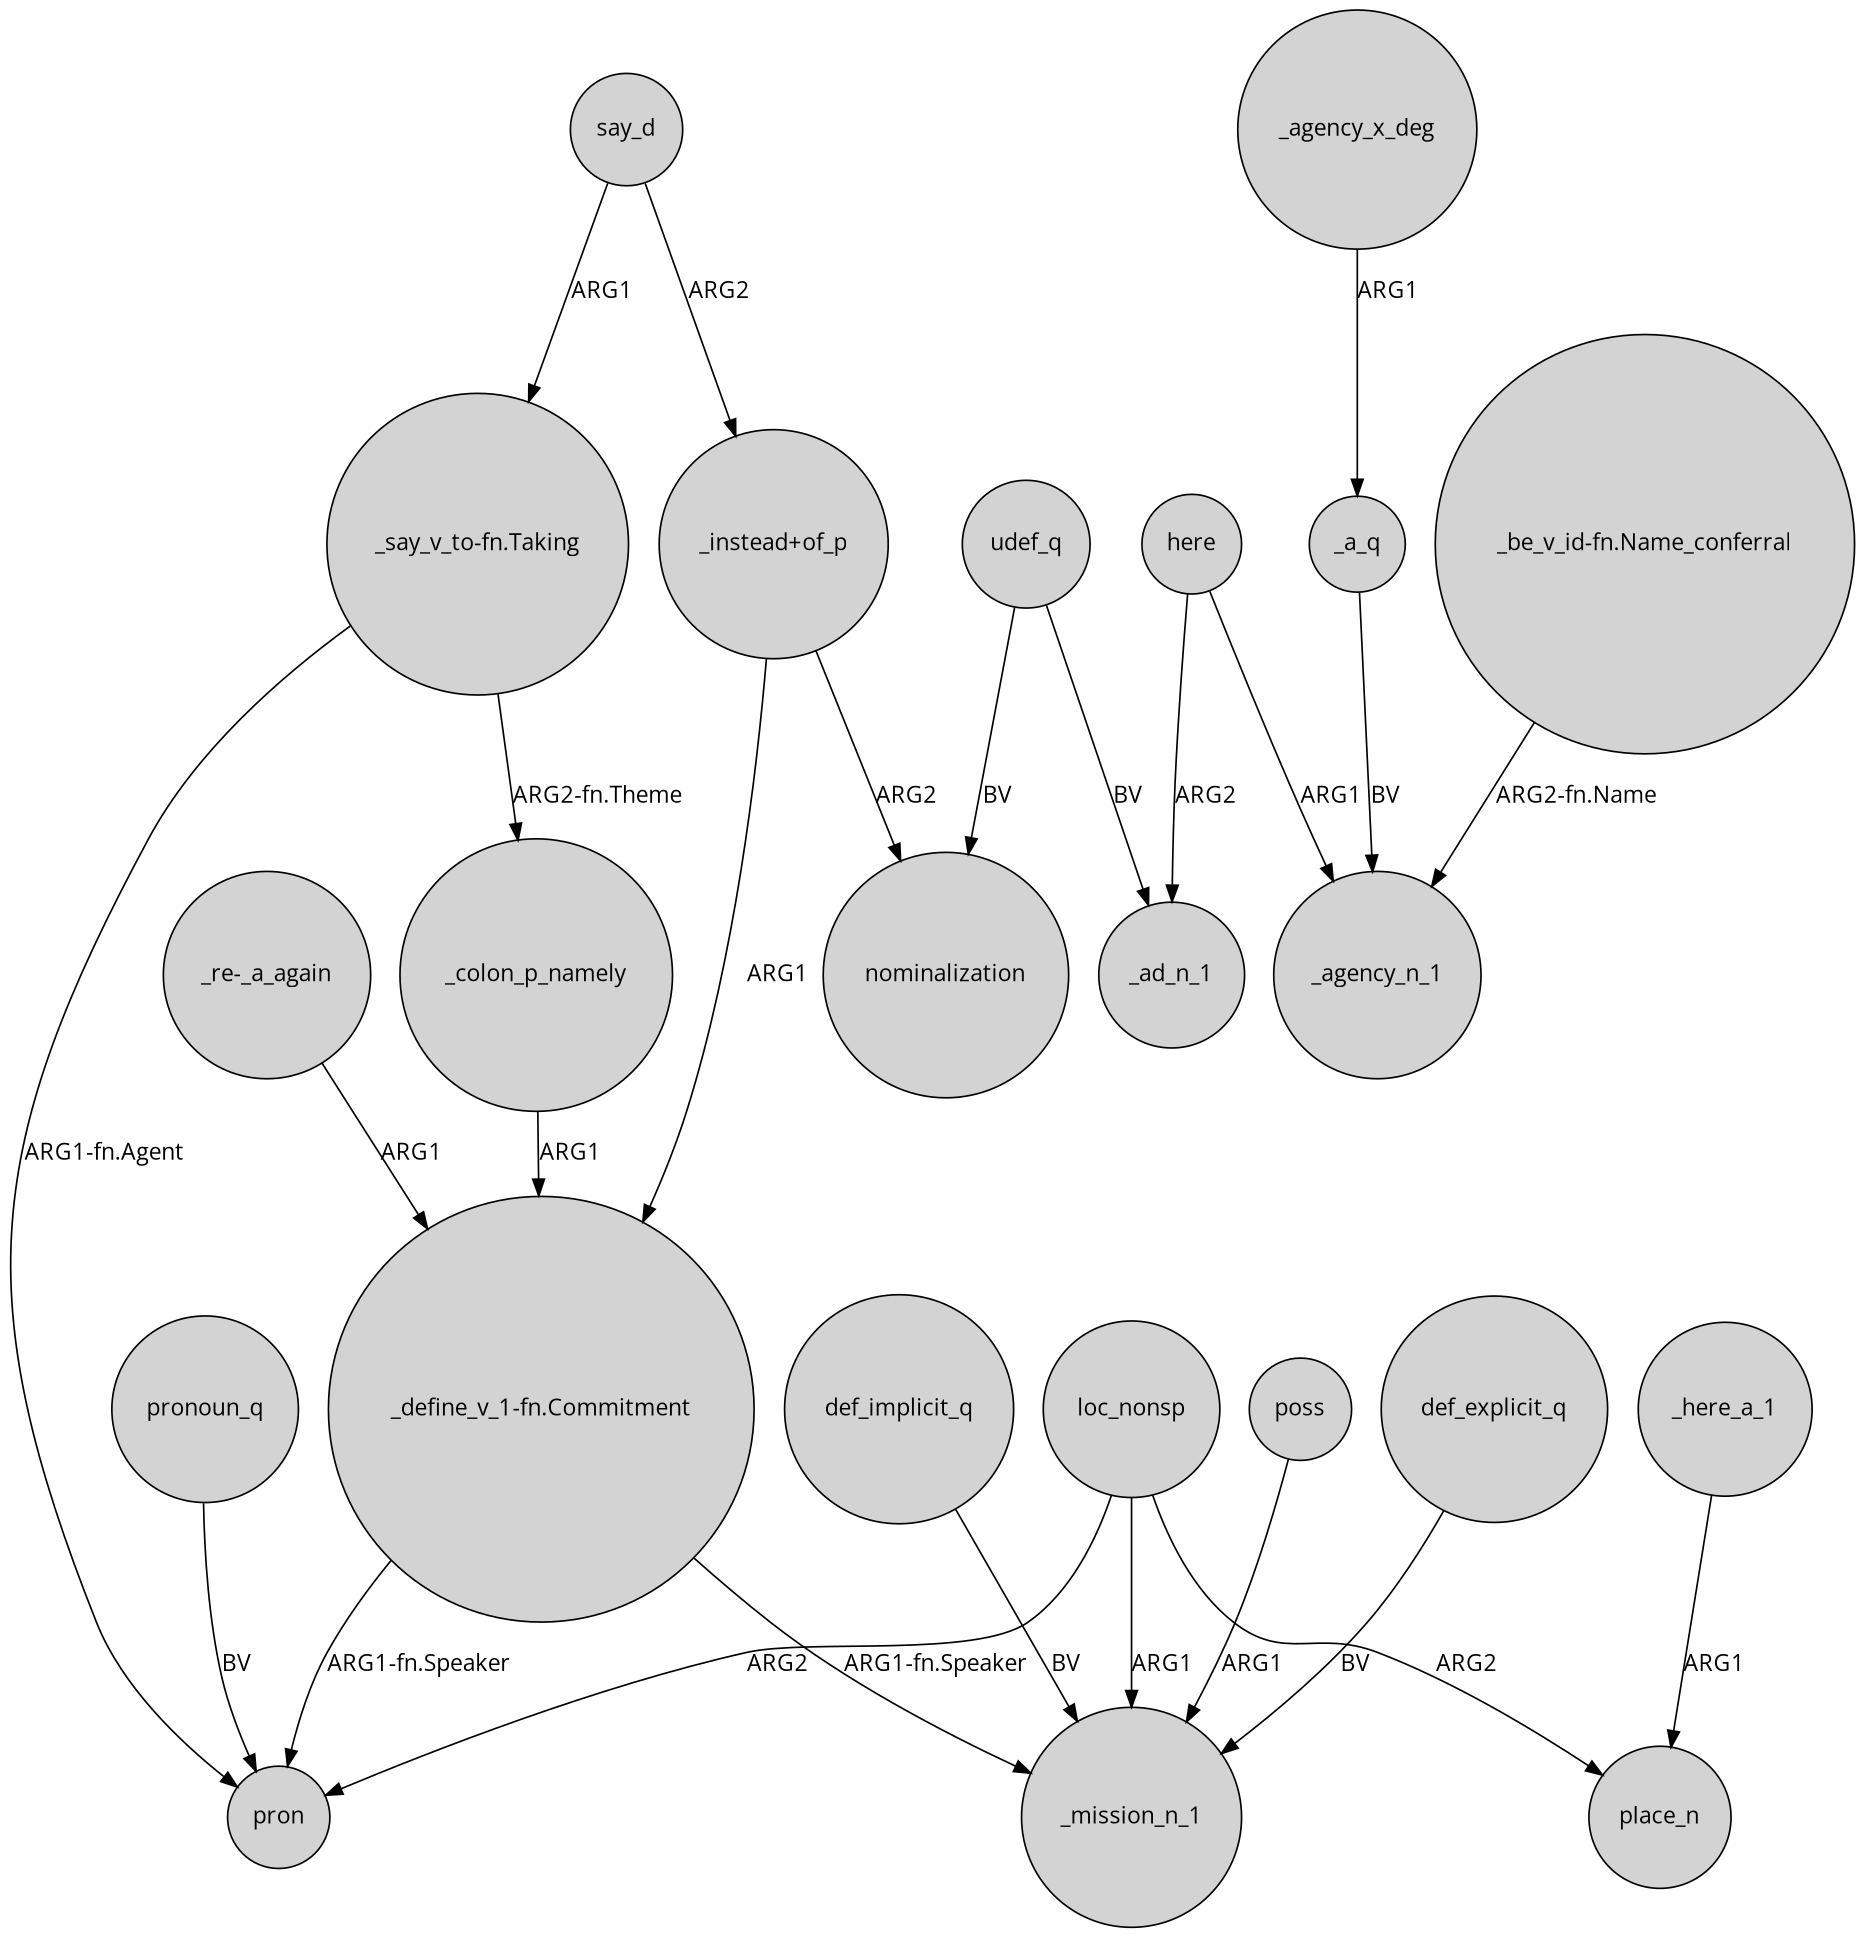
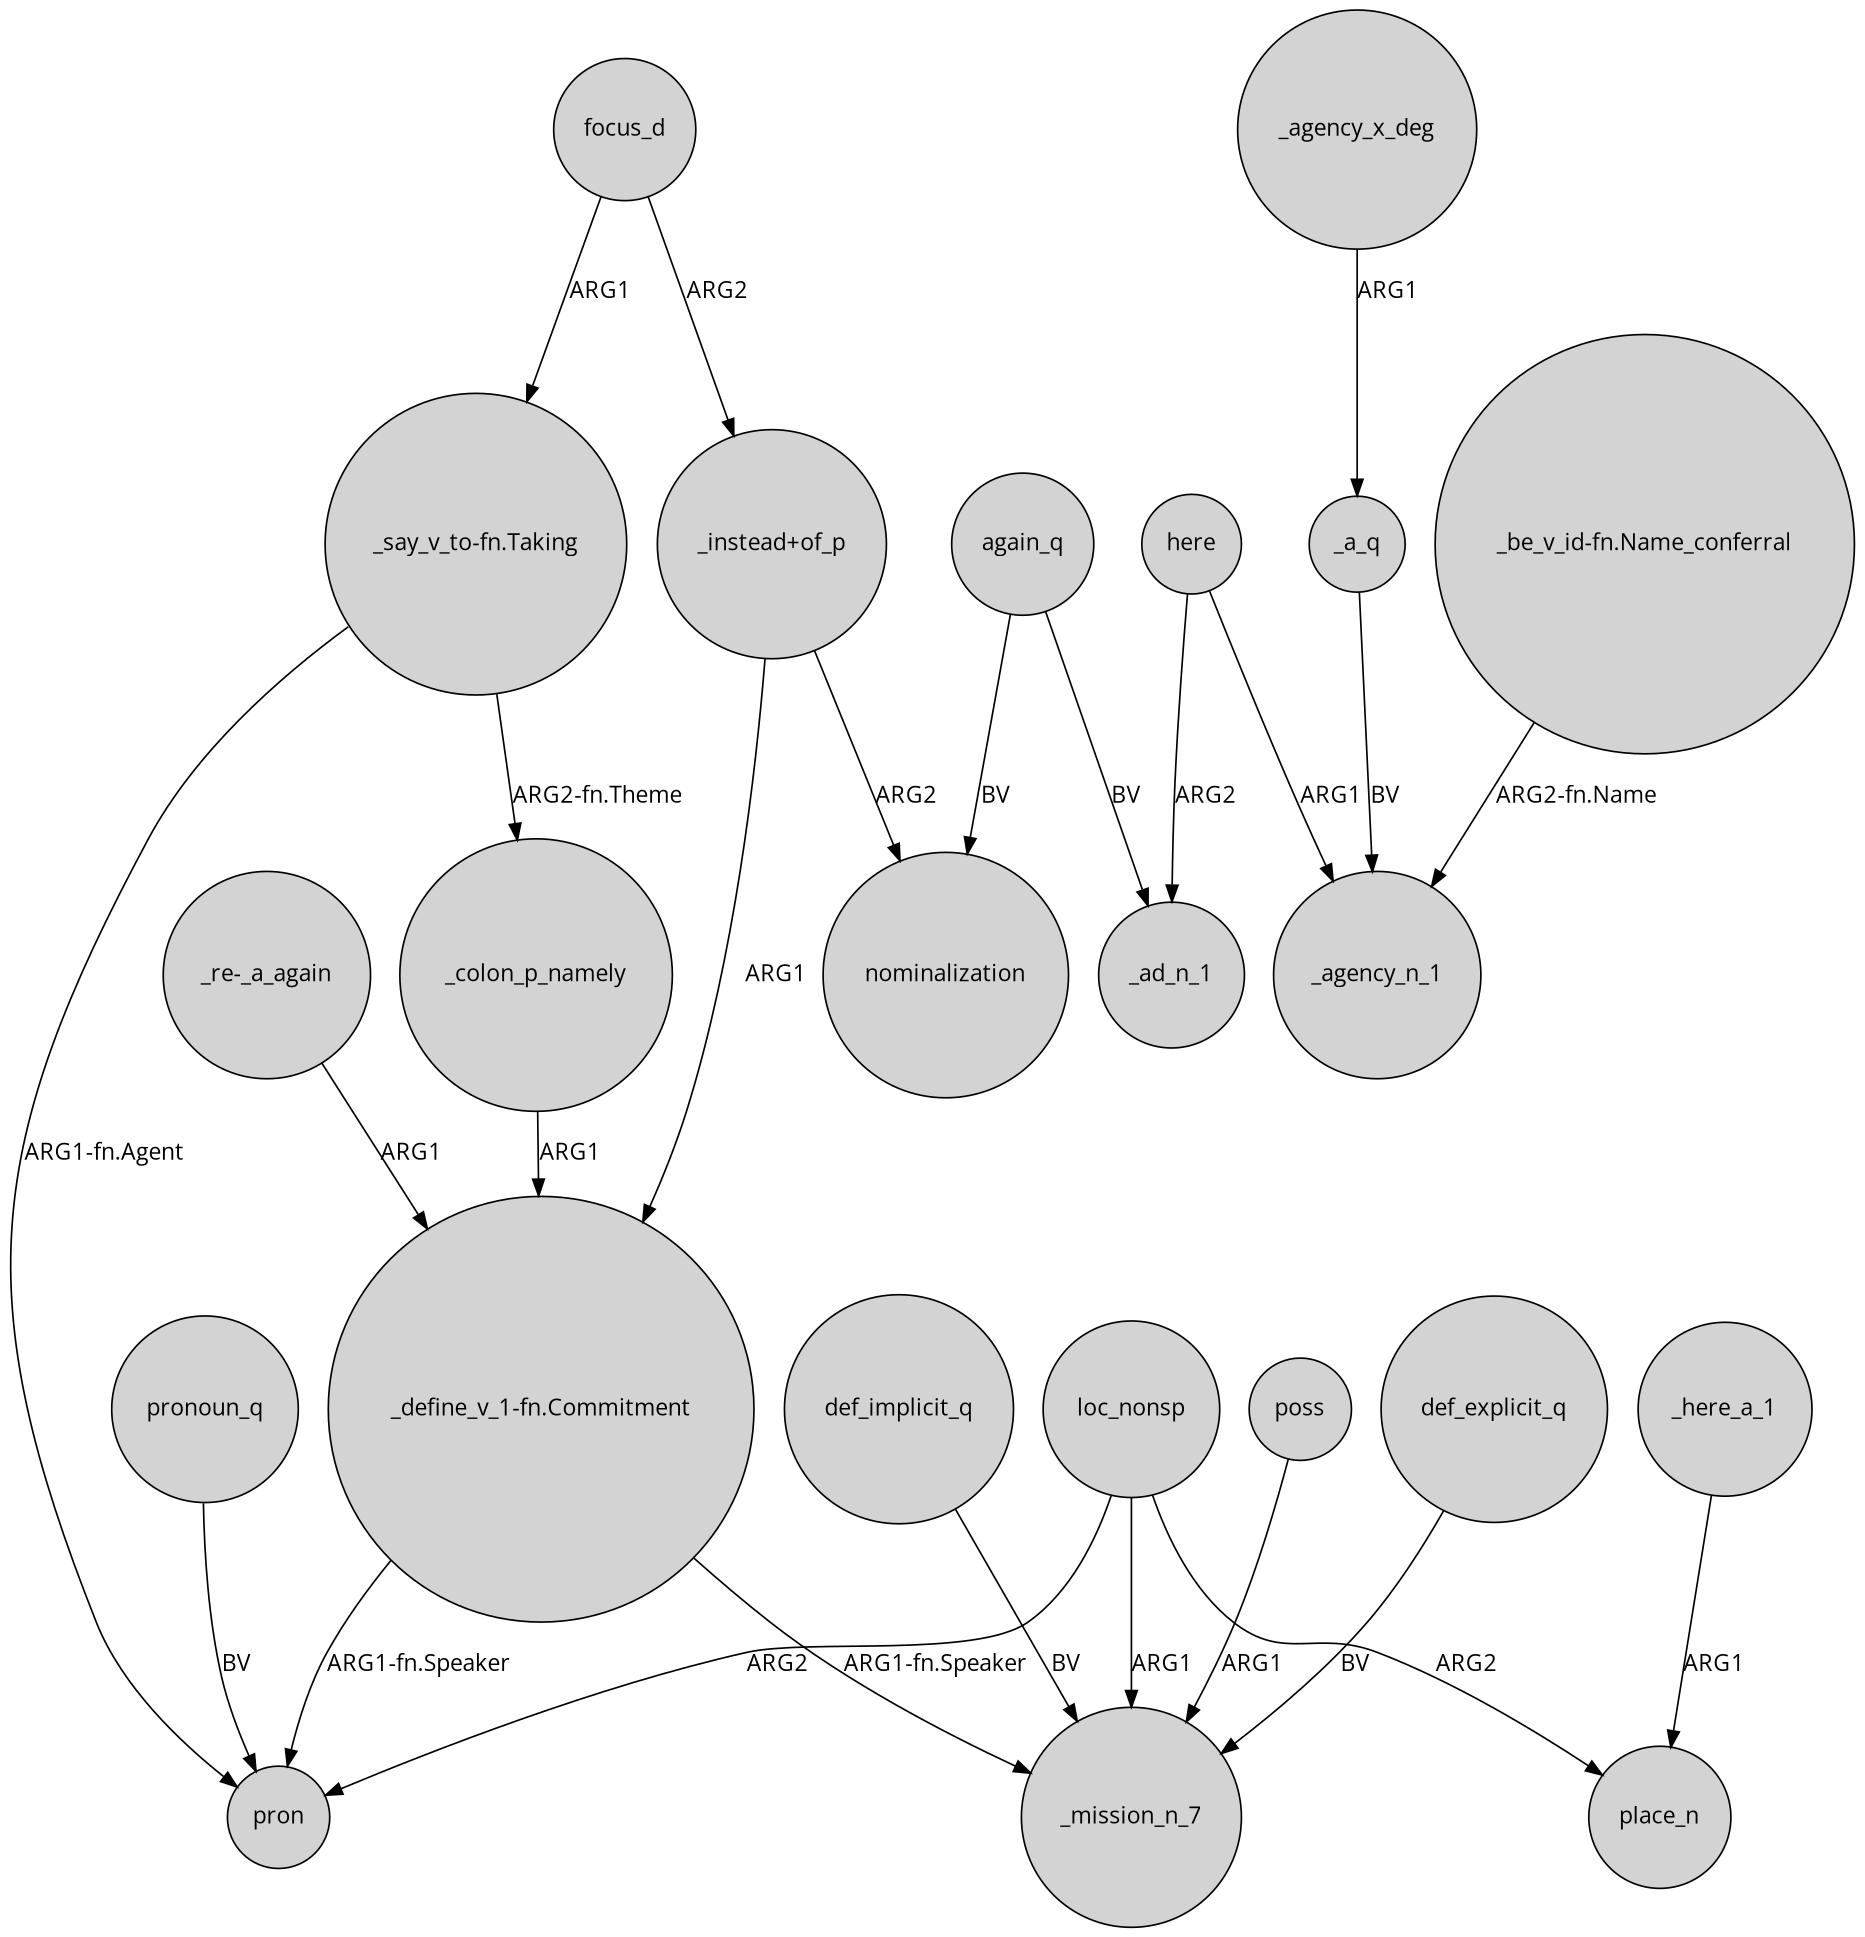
node "say_d": label "say_d" -> "focus_d"
node "udef_q": label "udef_q" -> "again_q"
node "_mission_n_1": label "_mission_n_1" -> "_mission_n_7"
